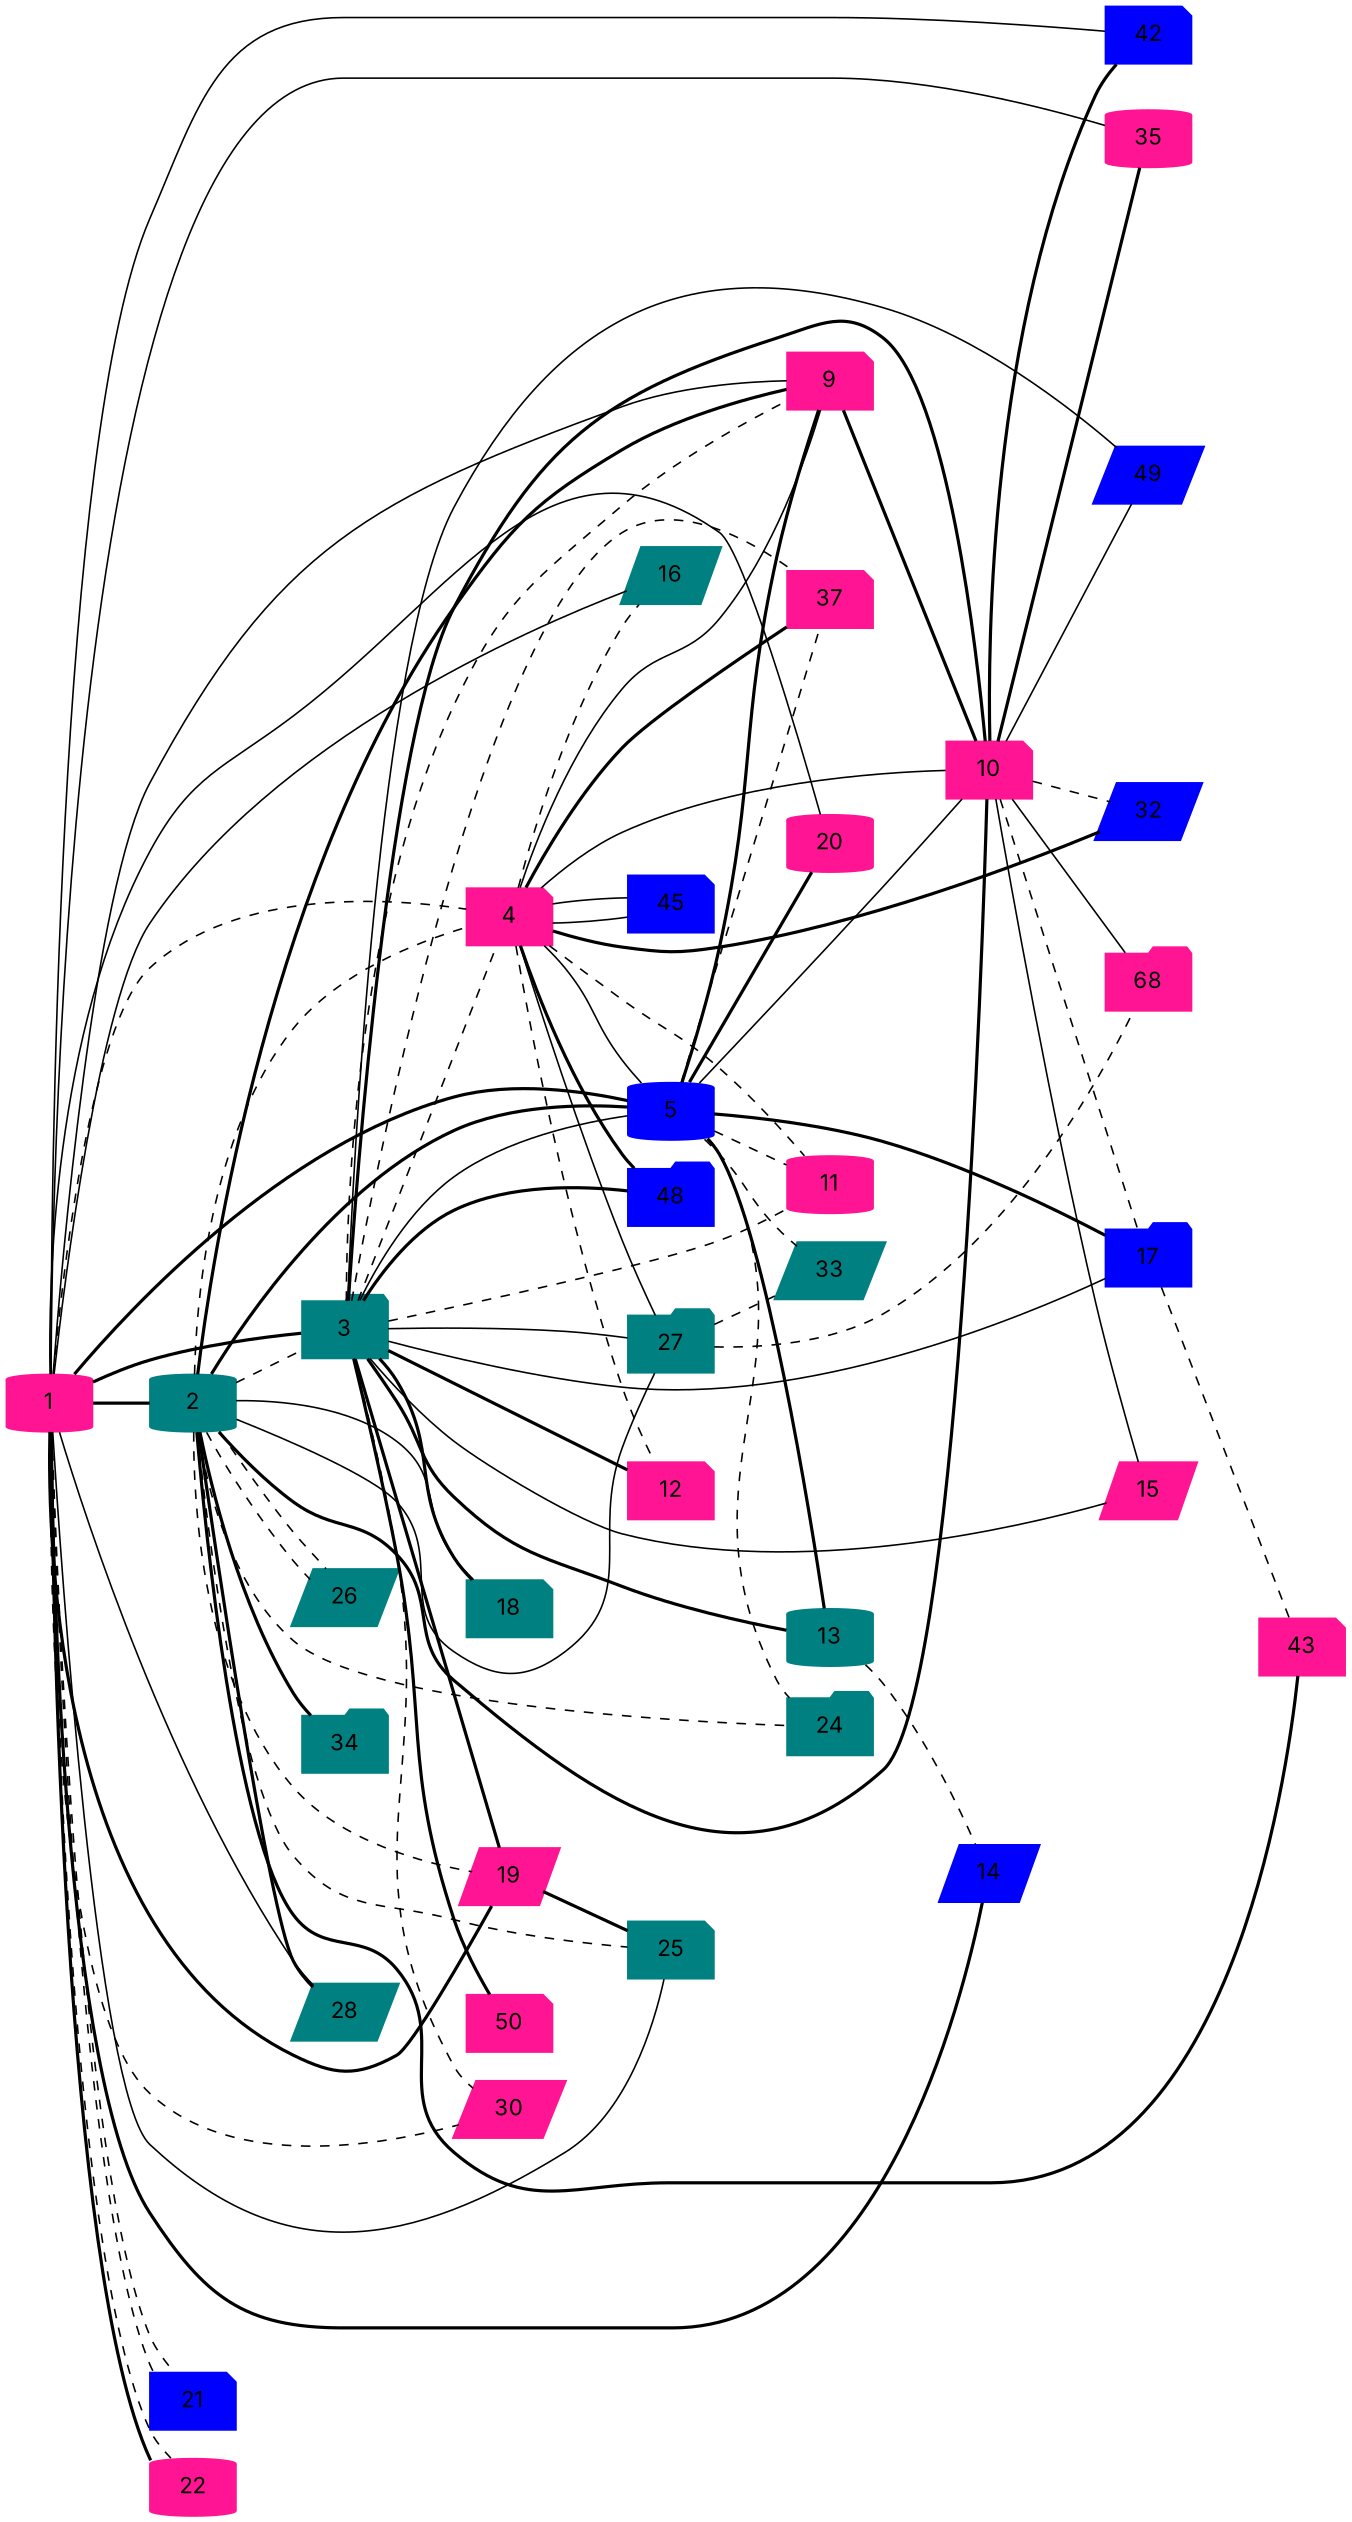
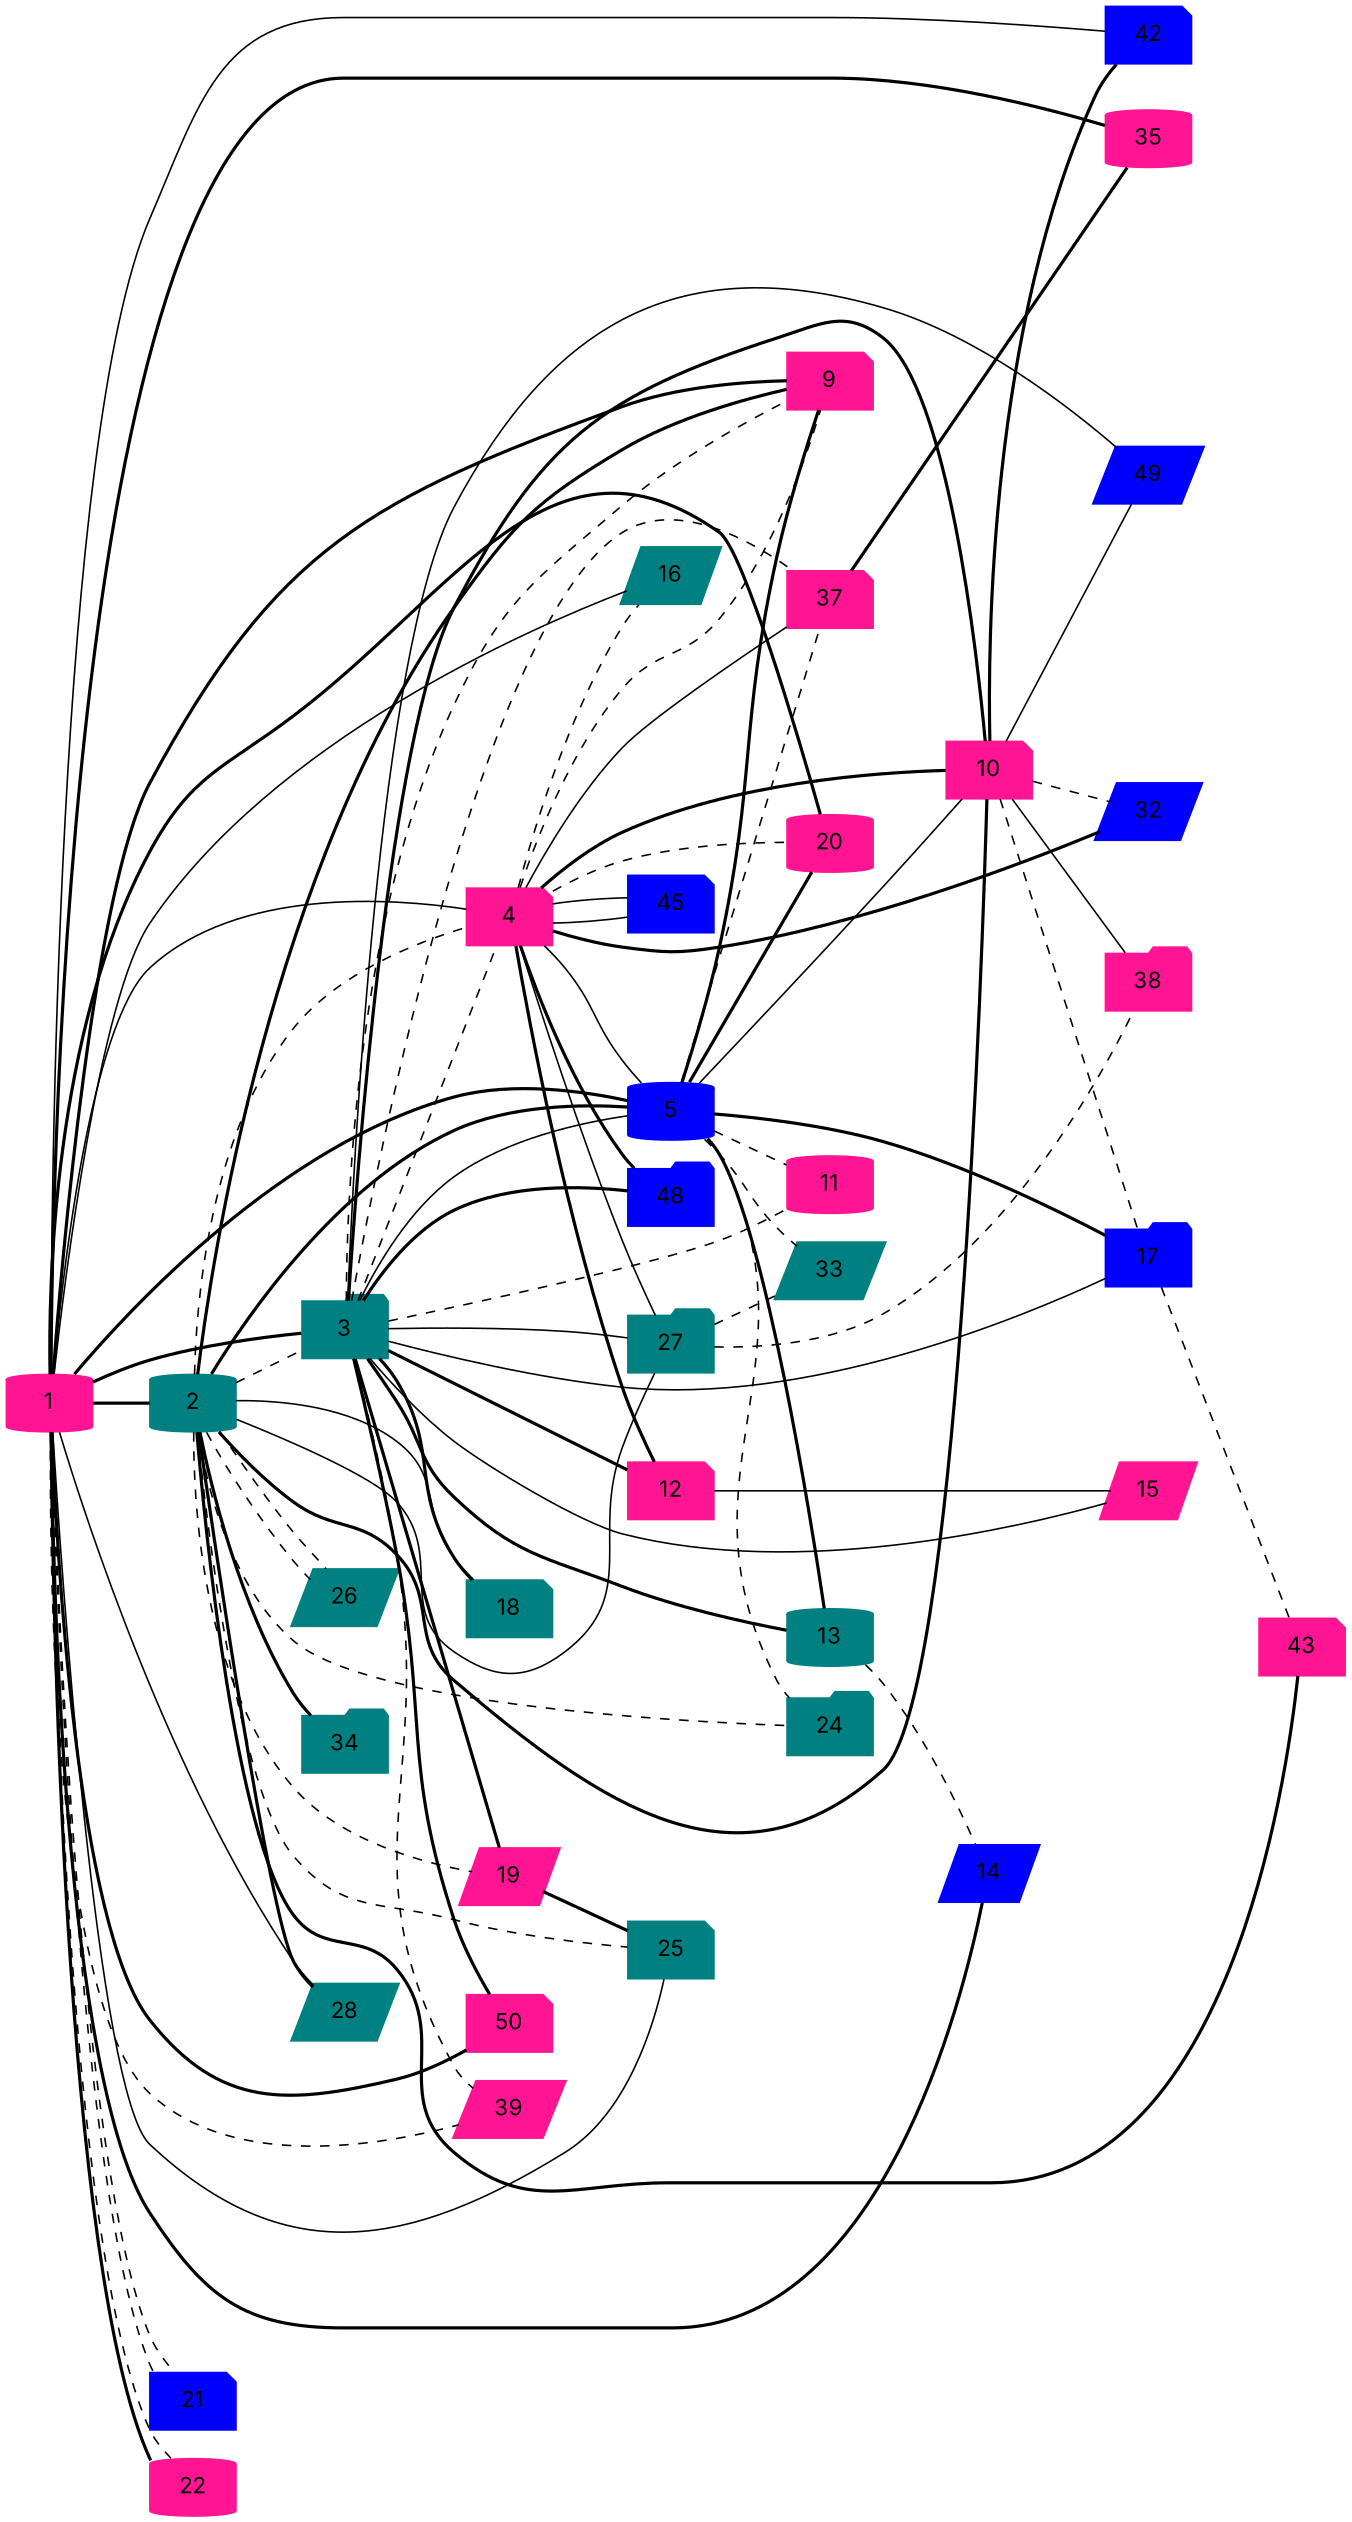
edge "35" -- "1": style solid -> bold
edge "35" -- "10": now "35" -- "37"
edge "9" -- "10": removed
edge "9" -- "4": style solid -> dashed
edge "20" -- "1": style solid -> bold
edge "9" -- "1": style solid -> bold
edge "37" -- "4": style bold -> solid
edge "10" -- "4": style solid -> bold
node "68": label "68" -> "38"
edge "4" -- "1": style dashed -> solid
edge "4" -- "11": now "4" -- "20"
edge "10" -- "15": now "12" -- "15"
edge "4" -- "12": style dashed -> bold
edge "1" -- "19": now "1" -- "50"
node "30": label "30" -> "39"
